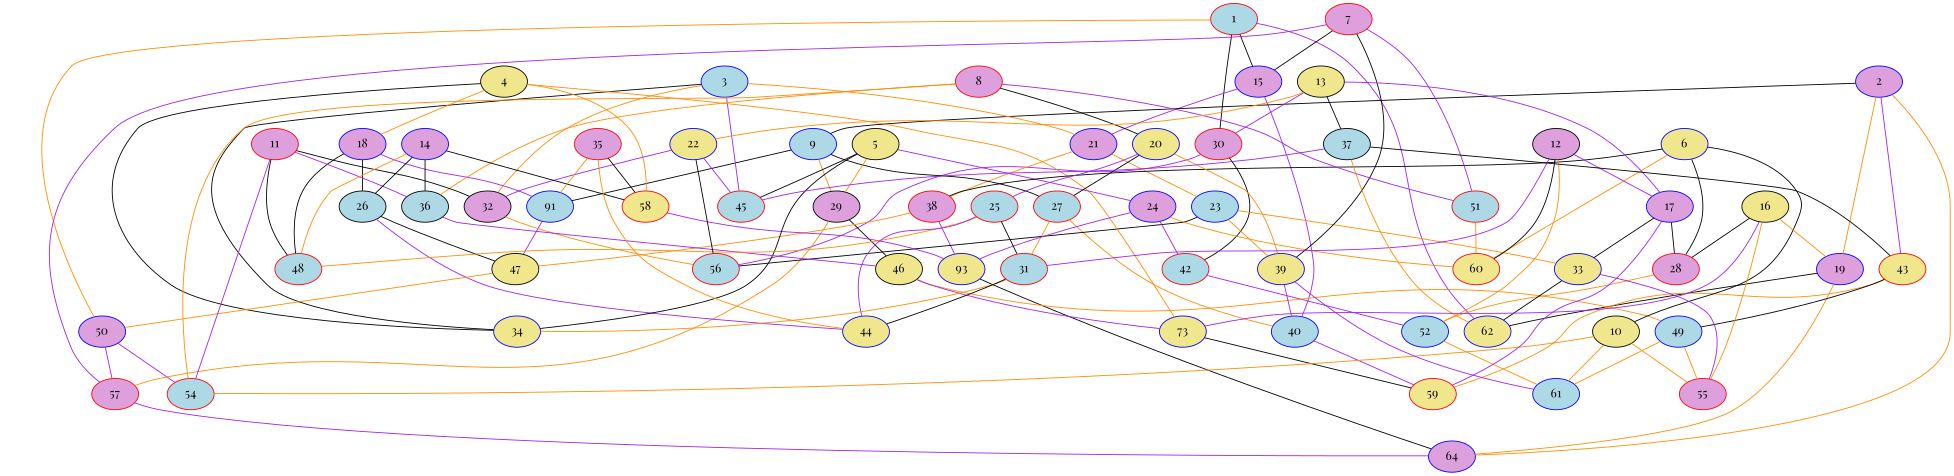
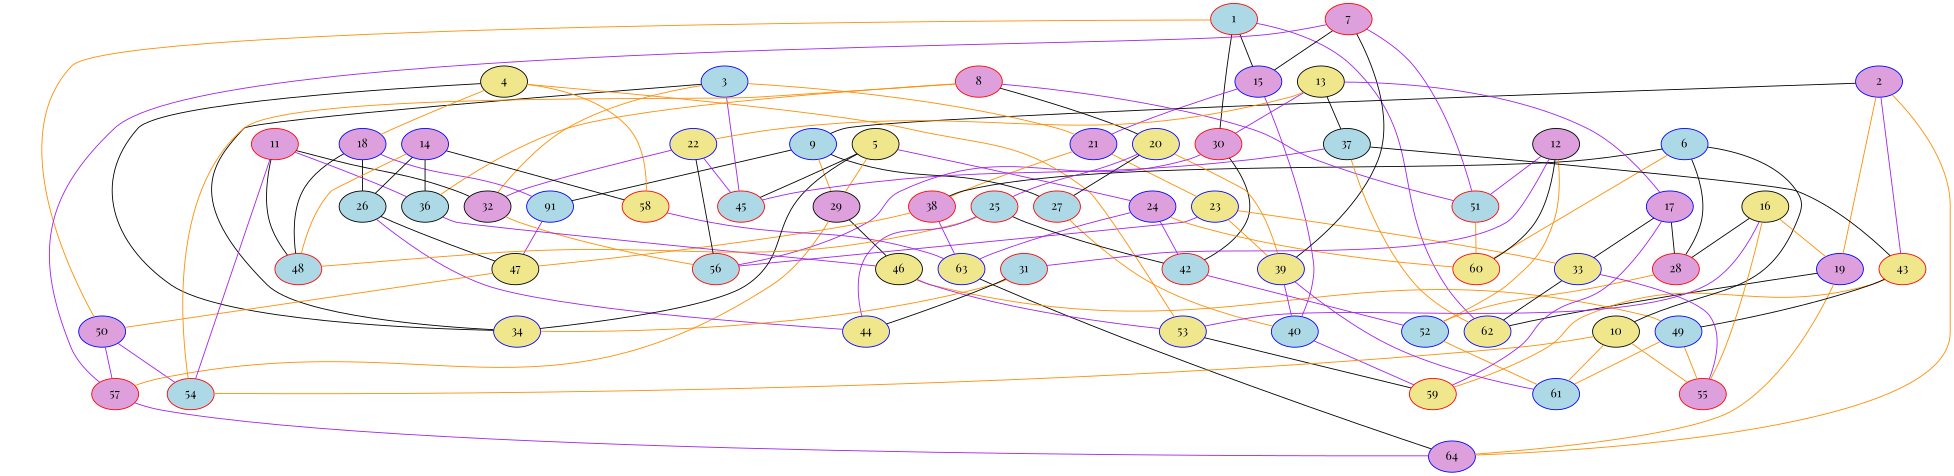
node "35": removed
node "6": fillcolor khaki -> lightblue
edge "12" -- "17": now "12" -- "51"
node "23": fillcolor lightblue -> khaki
edge "25" -- "31": now "25" -- "42"
edge "23" -- "56": color black -> purple
edge "27" -- "31": removed
node "93": label "93" -> "63"
node "73": label "73" -> "53"
